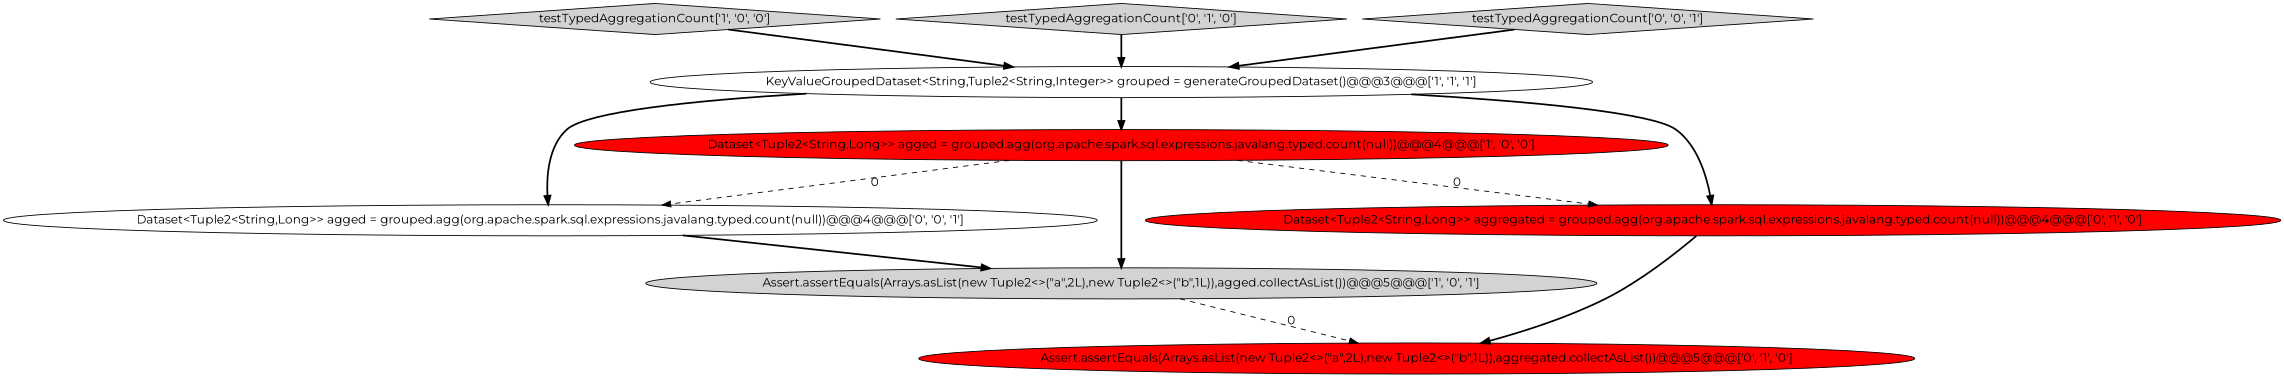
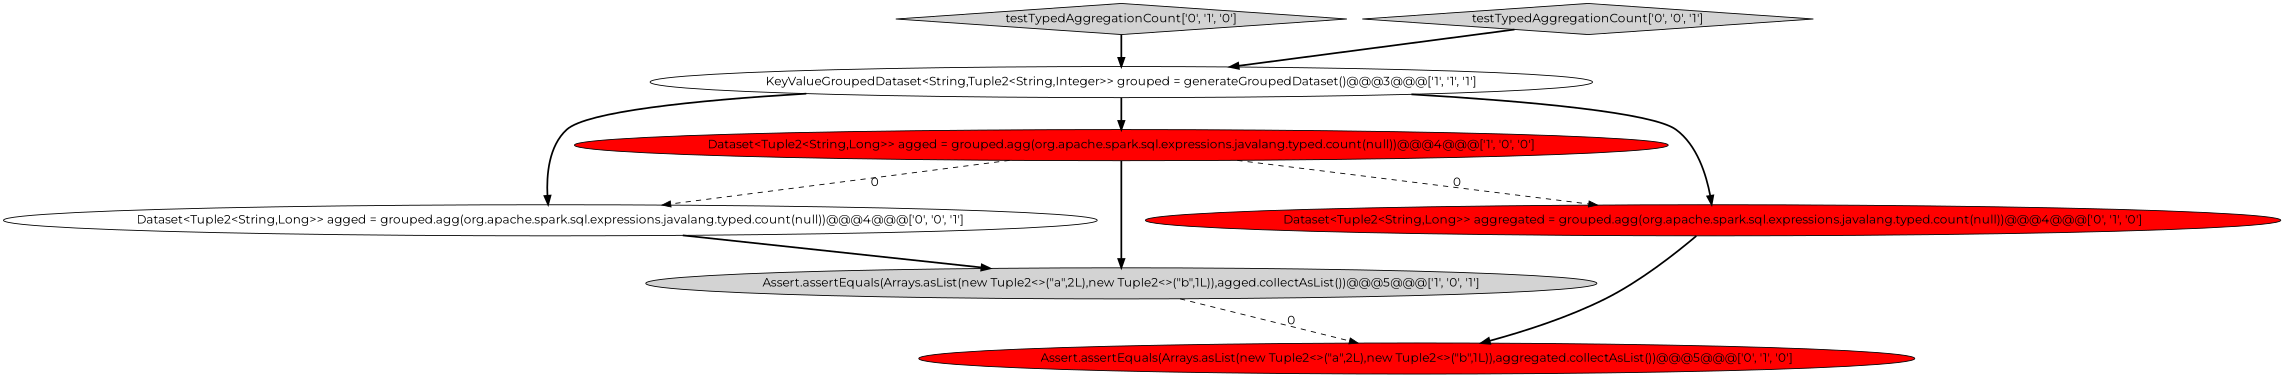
node "testTypedAggregationCount['1', '0', '0']": removed
